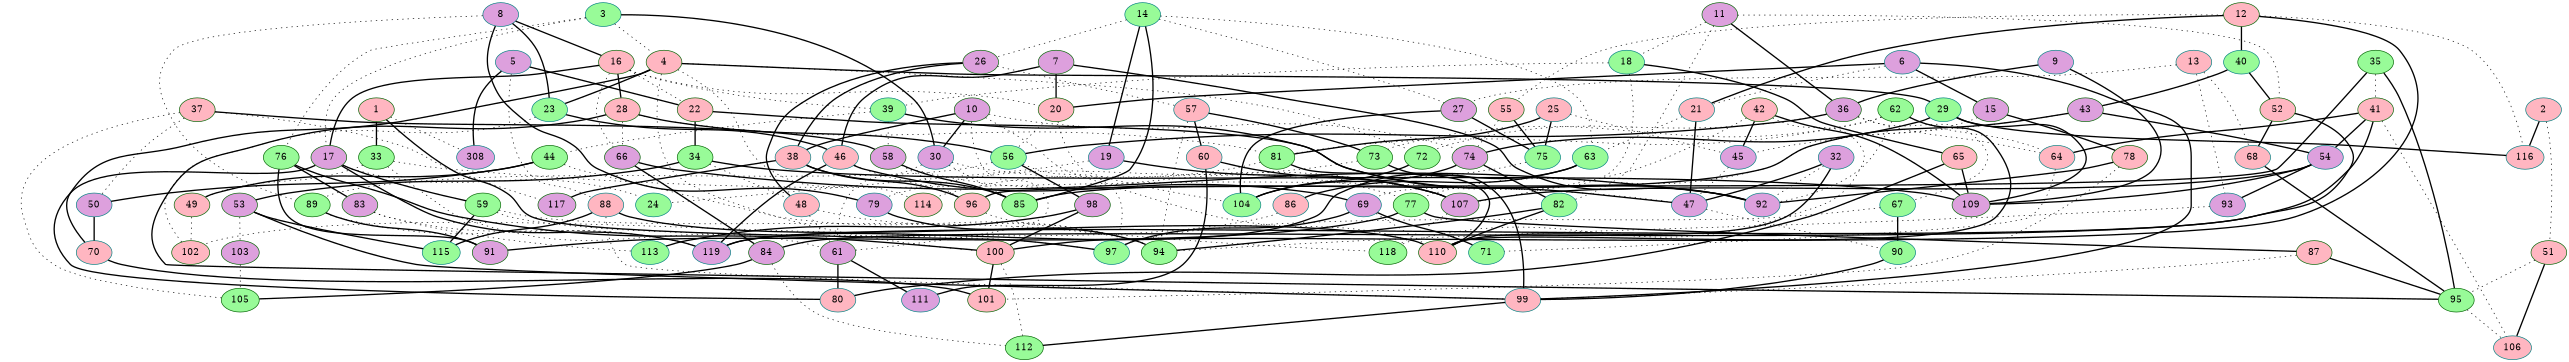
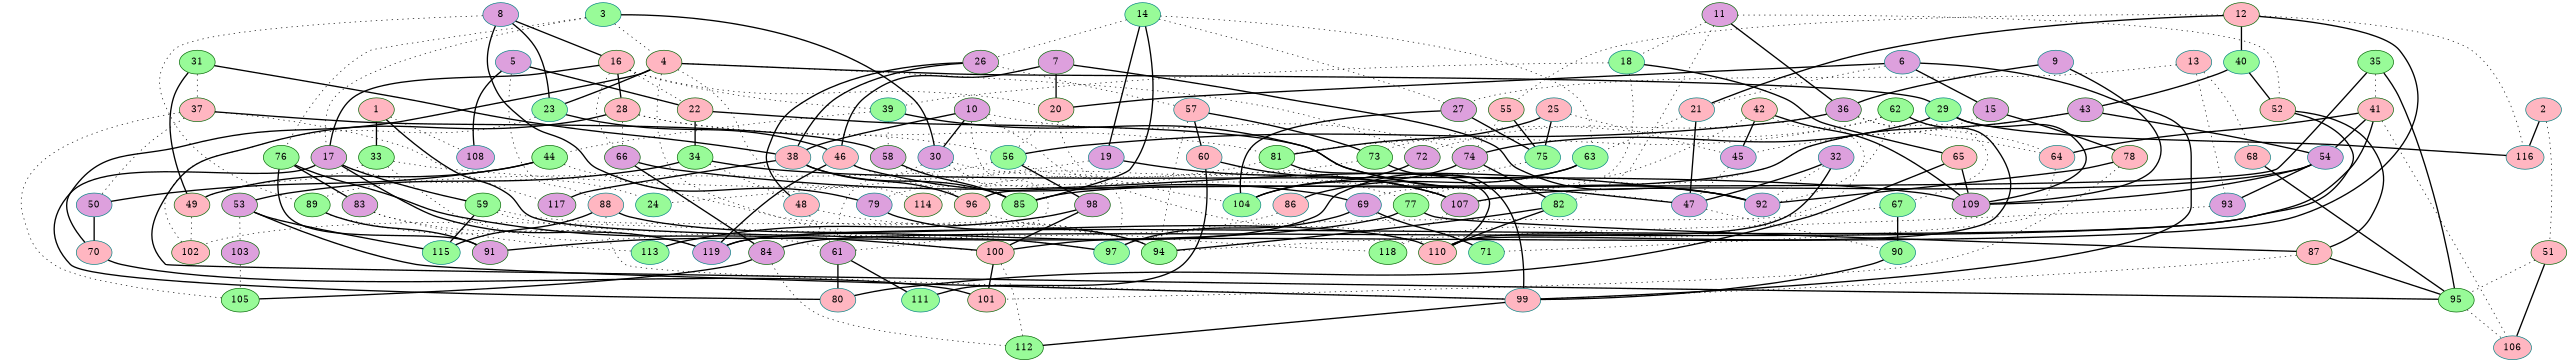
node "31": added
edge "28" -- "56": style bold -> dotted
edge "52" -- "68": now "52" -- "87"
node "308": label "308" -> "108"
node "72": fillcolor palegreen -> plum
node "111": fillcolor plum -> palegreen
